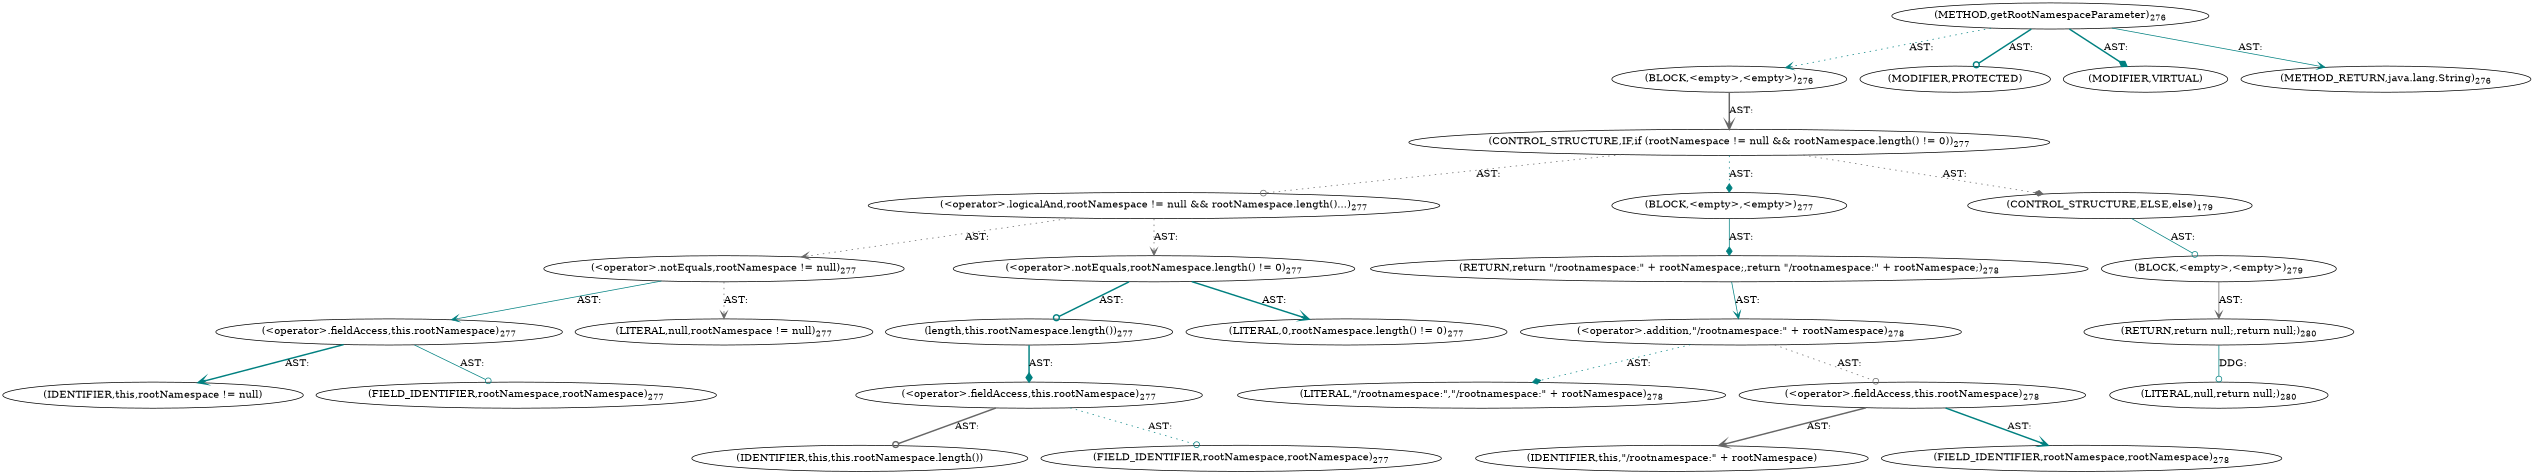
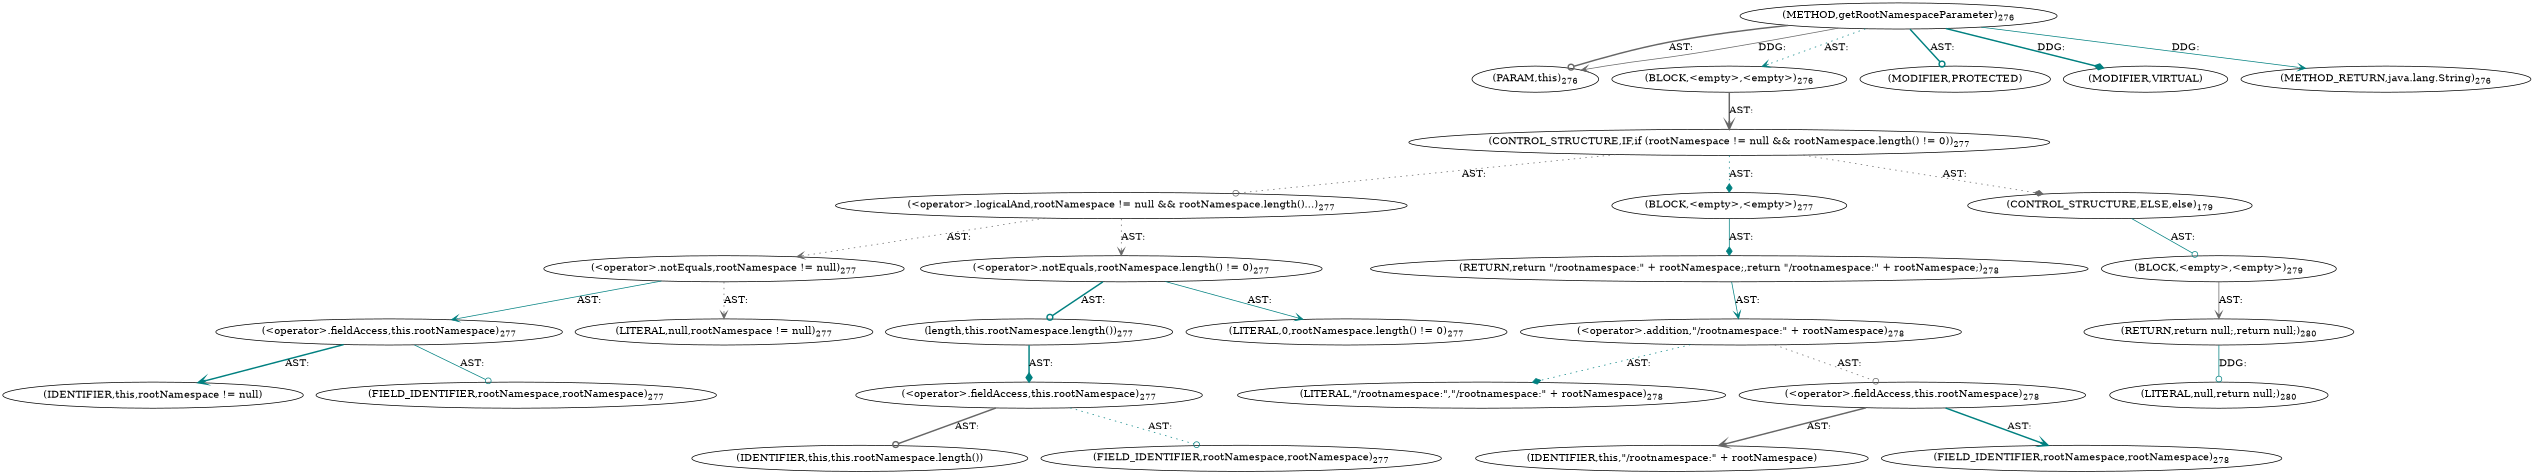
edge "(METHOD,getRootNamespaceParameter)" -> "(MODIFIER,VIRTUAL)": label "AST: " -> "DDG: "
edge "(METHOD,getRootNamespaceParameter)" -> "(METHOD_RETURN,java.lang.String)": label "AST: " -> "DDG: "
node "(PARAM,this)": added
edge "(<operator>.notEquals,rootNamespace.length() != 0)" -> "(LITERAL,0,rootNamespace.length() != 0)": style bold -> solid
